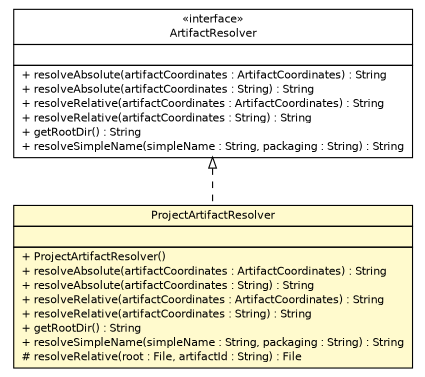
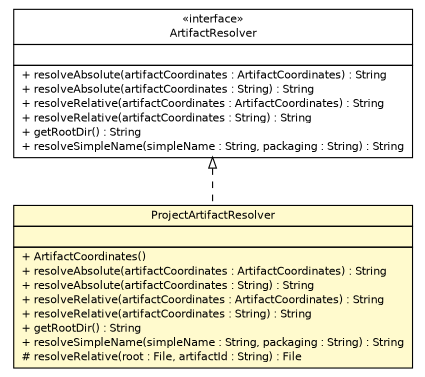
node "ProjectArtifactResolver": text "+ ProjectArtifactResolver()" -> "+ ArtifactCoordinates()"
